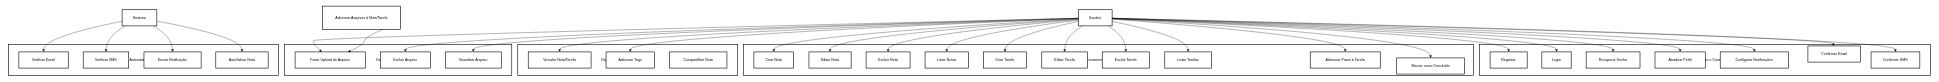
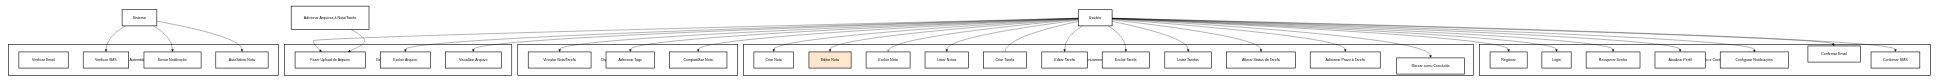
node "Adicionar Arquivos à Nota/Tarefa": moved (360, 18) -> (329, 18)
edge "Usuário" -> "Excluir Nota": arrowhead block -> open
edge "Usuário" -> "Alterar Status da Tarefa": added
edge "Sistema" -> "Verificar Email": removed
edge "Usuário" -> "Criar Tarefa": arrowhead block -> none
edge "Usuário" -> "Configurar Notificações": arrowhead block -> diamond
edge "Usuário" -> "Compartilhar Nota": added
node "Editar Nota": fillcolor #ffffff -> #ffe6cc
node "Alterar Status da Tarefa": added
